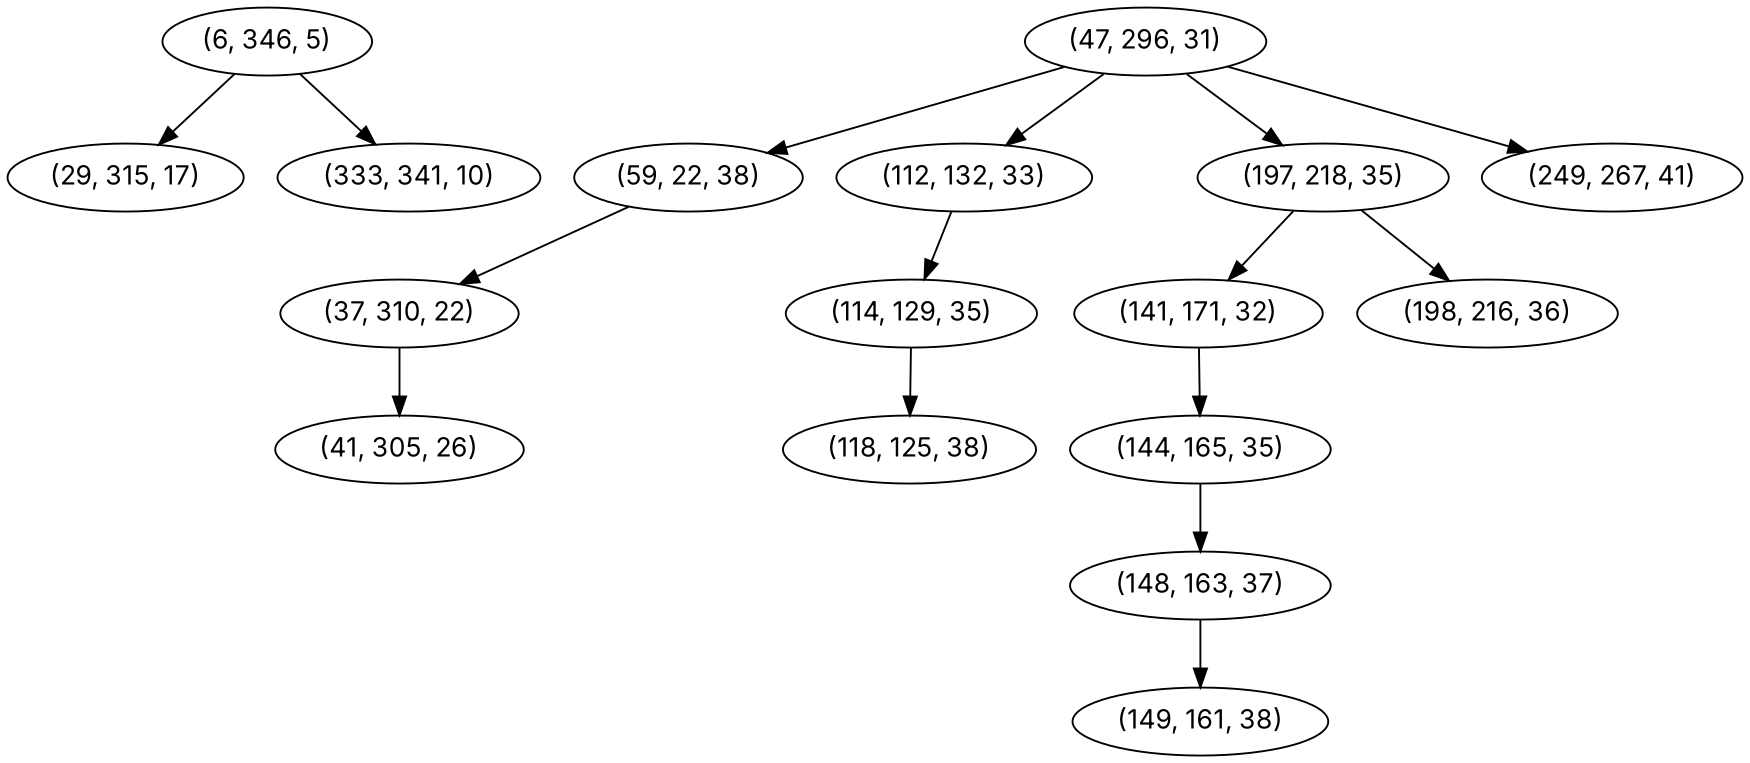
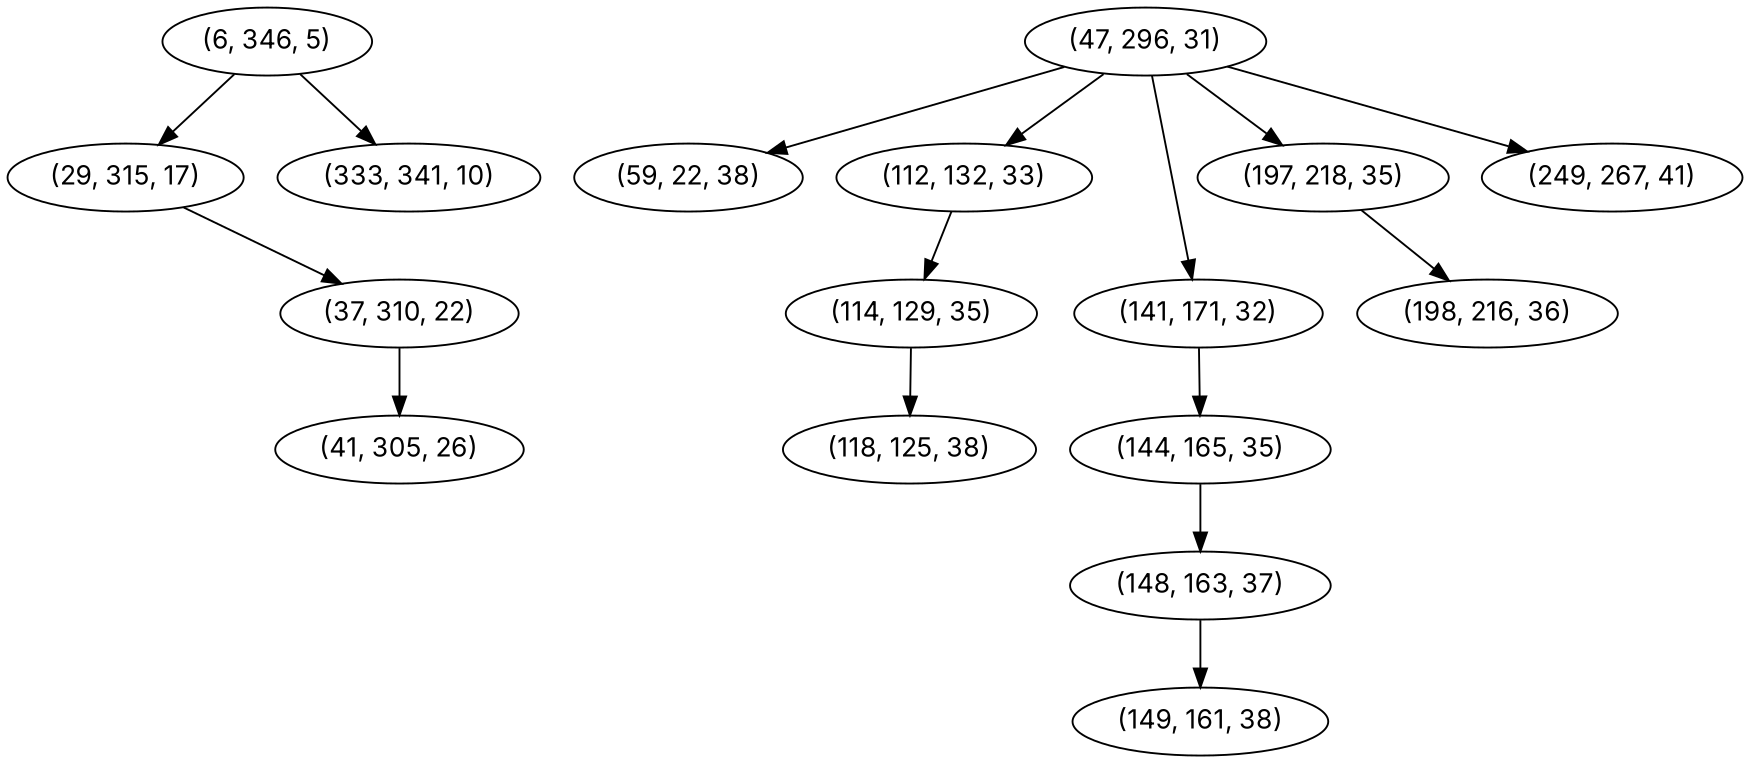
edge "(197, 218, 35)" -> "(141, 171, 32)": now "(47, 296, 31)" -> "(141, 171, 32)"
edge "(59, 22, 38)" -> "(37, 310, 22)": now "(29, 315, 17)" -> "(37, 310, 22)"
